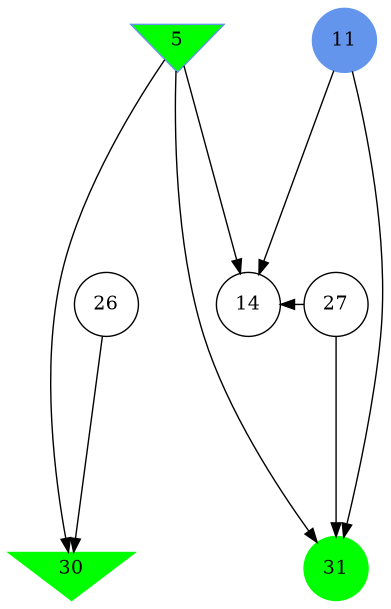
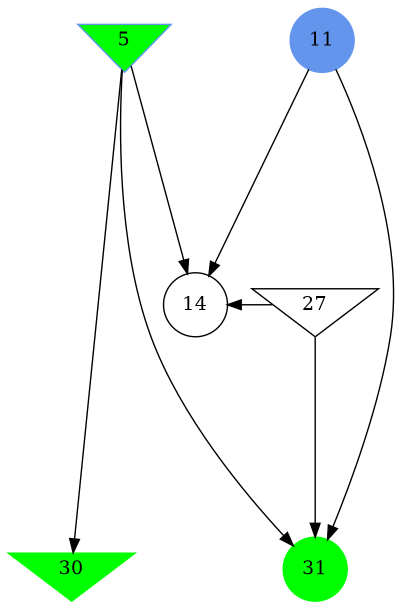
node "26": removed
node "27": shape circle -> invtriangle
